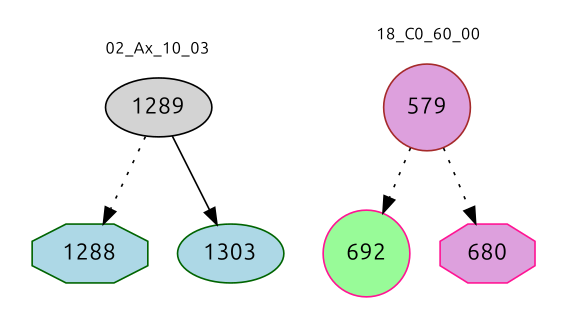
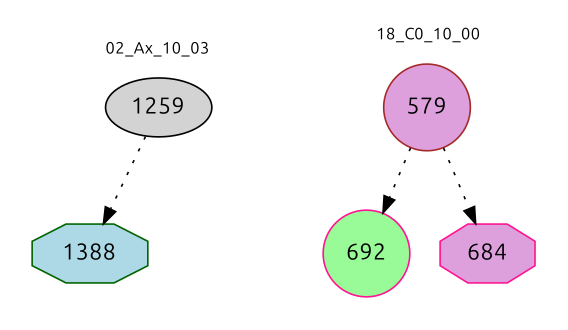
cluster "18_C0_60_00": label "18_C0_60_00" -> "18_C0_10_00"
node "1289": label "1289" -> "1259"
node "1288": label "1288" -> "1388"
node "1303": removed
node "680": label "680" -> "684"
